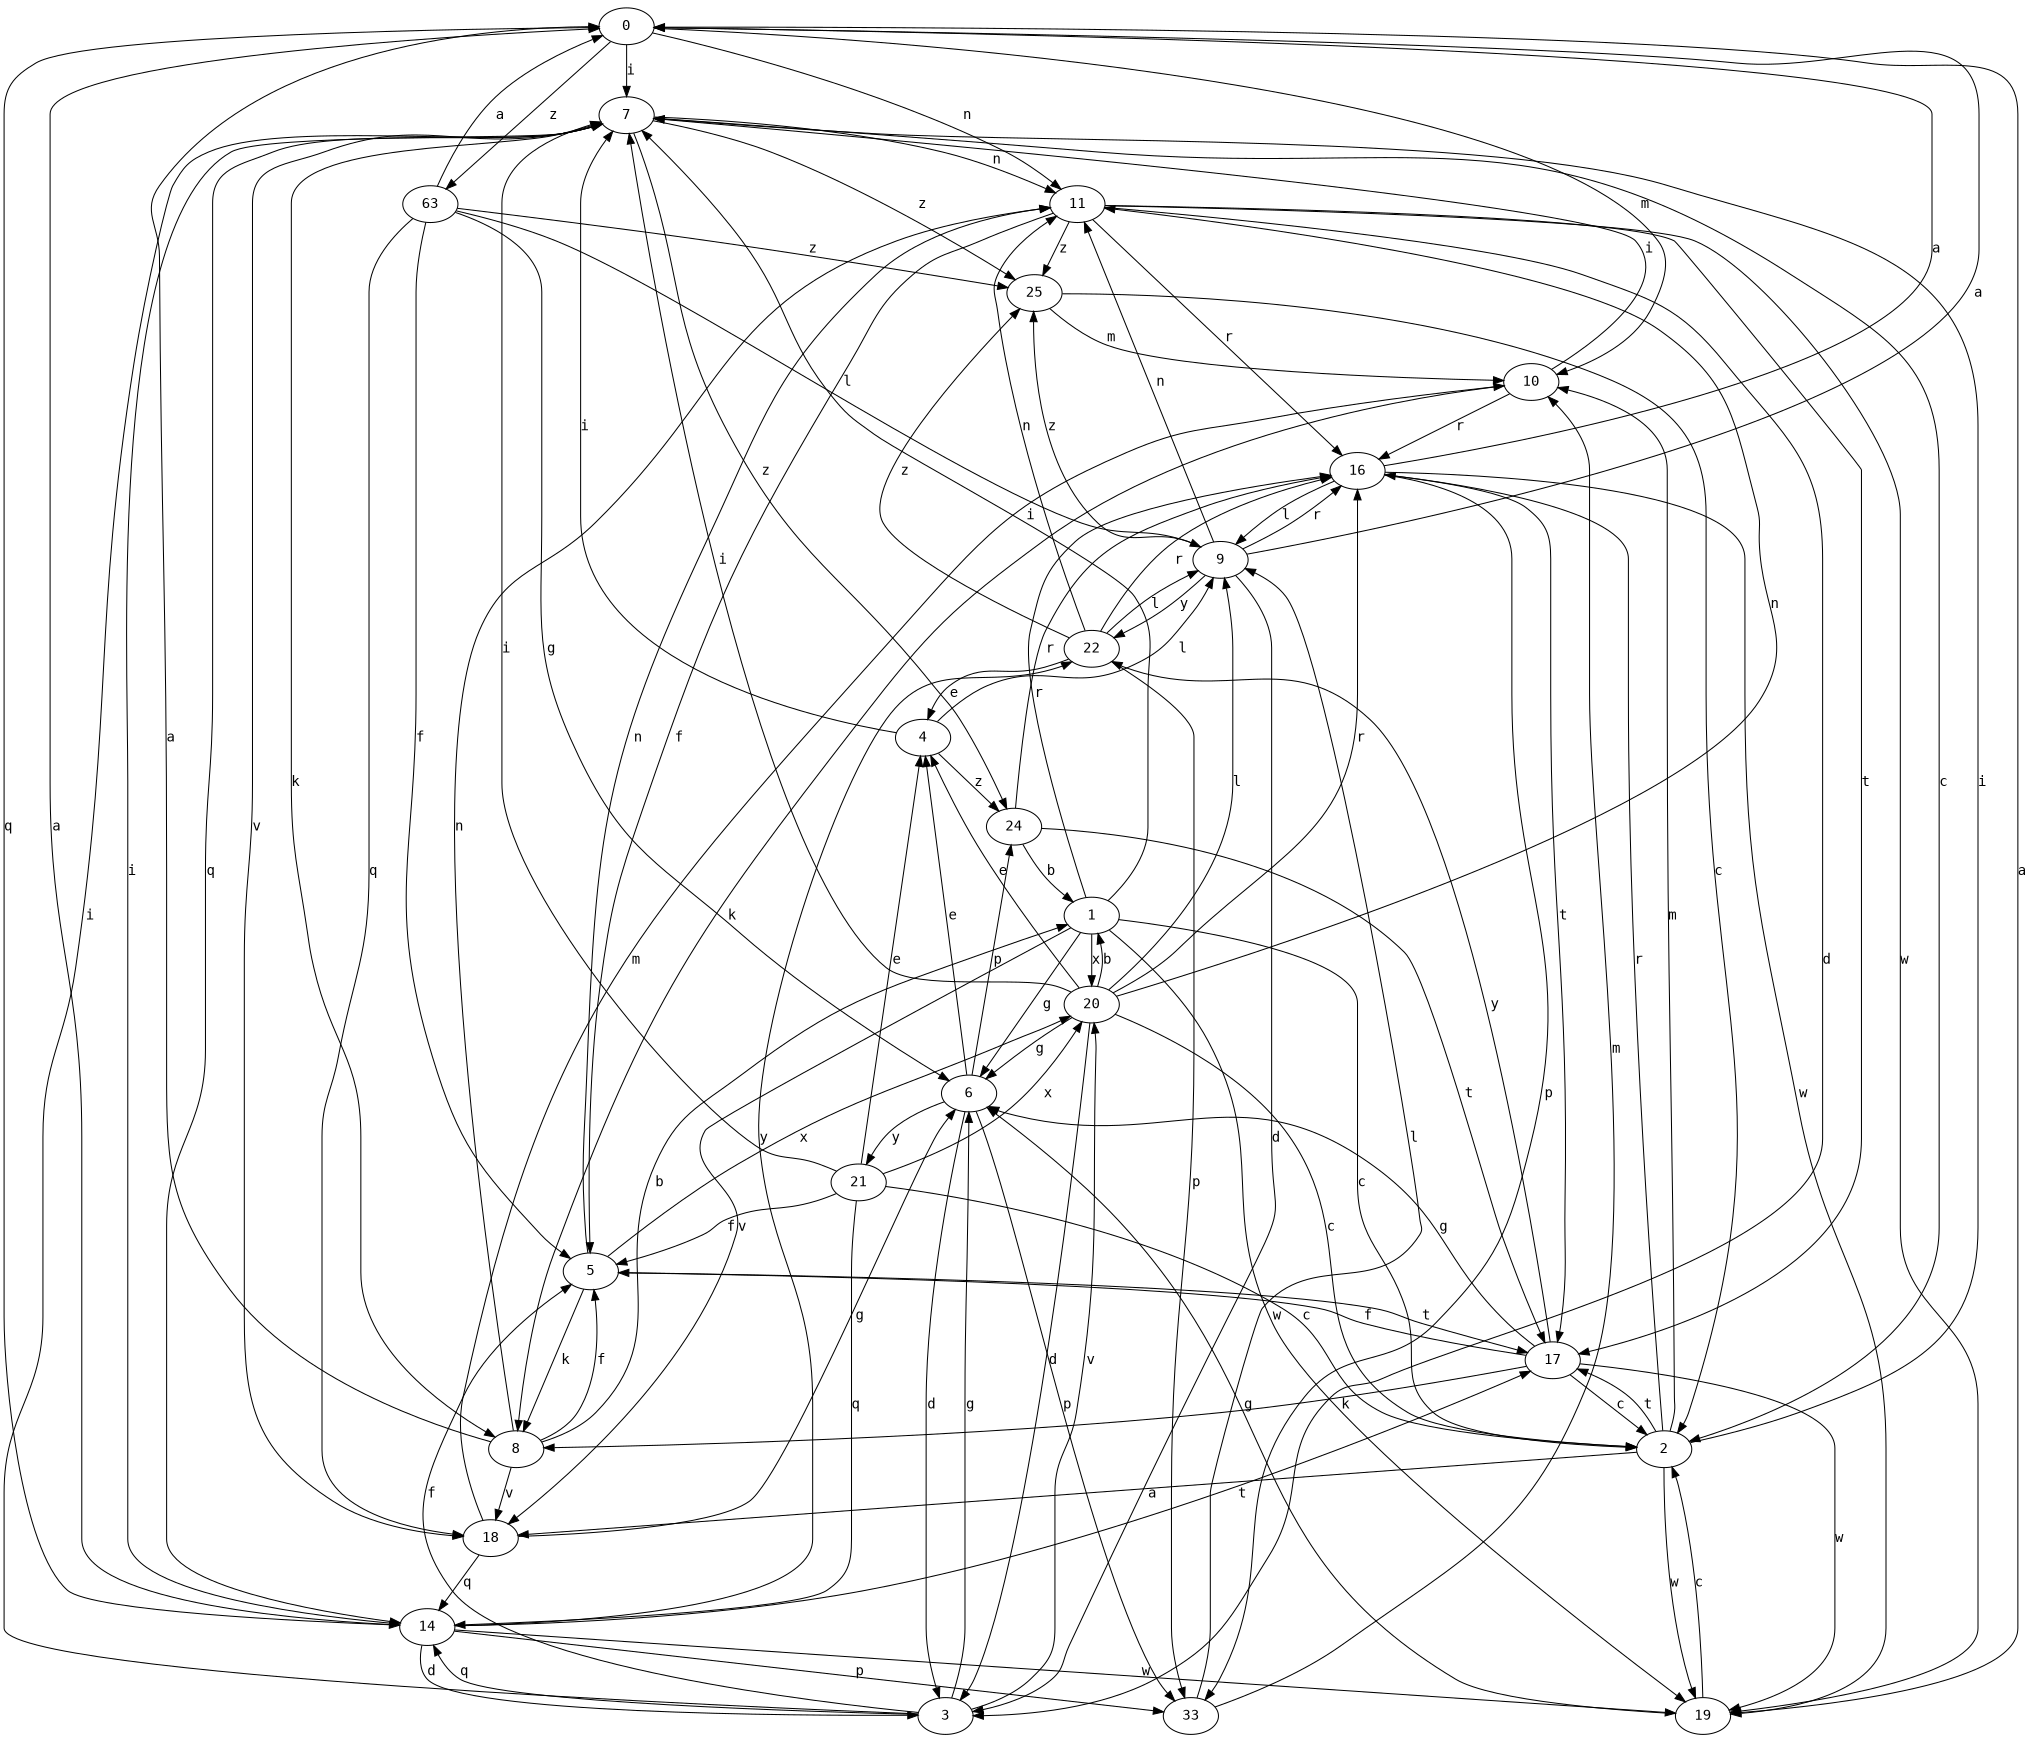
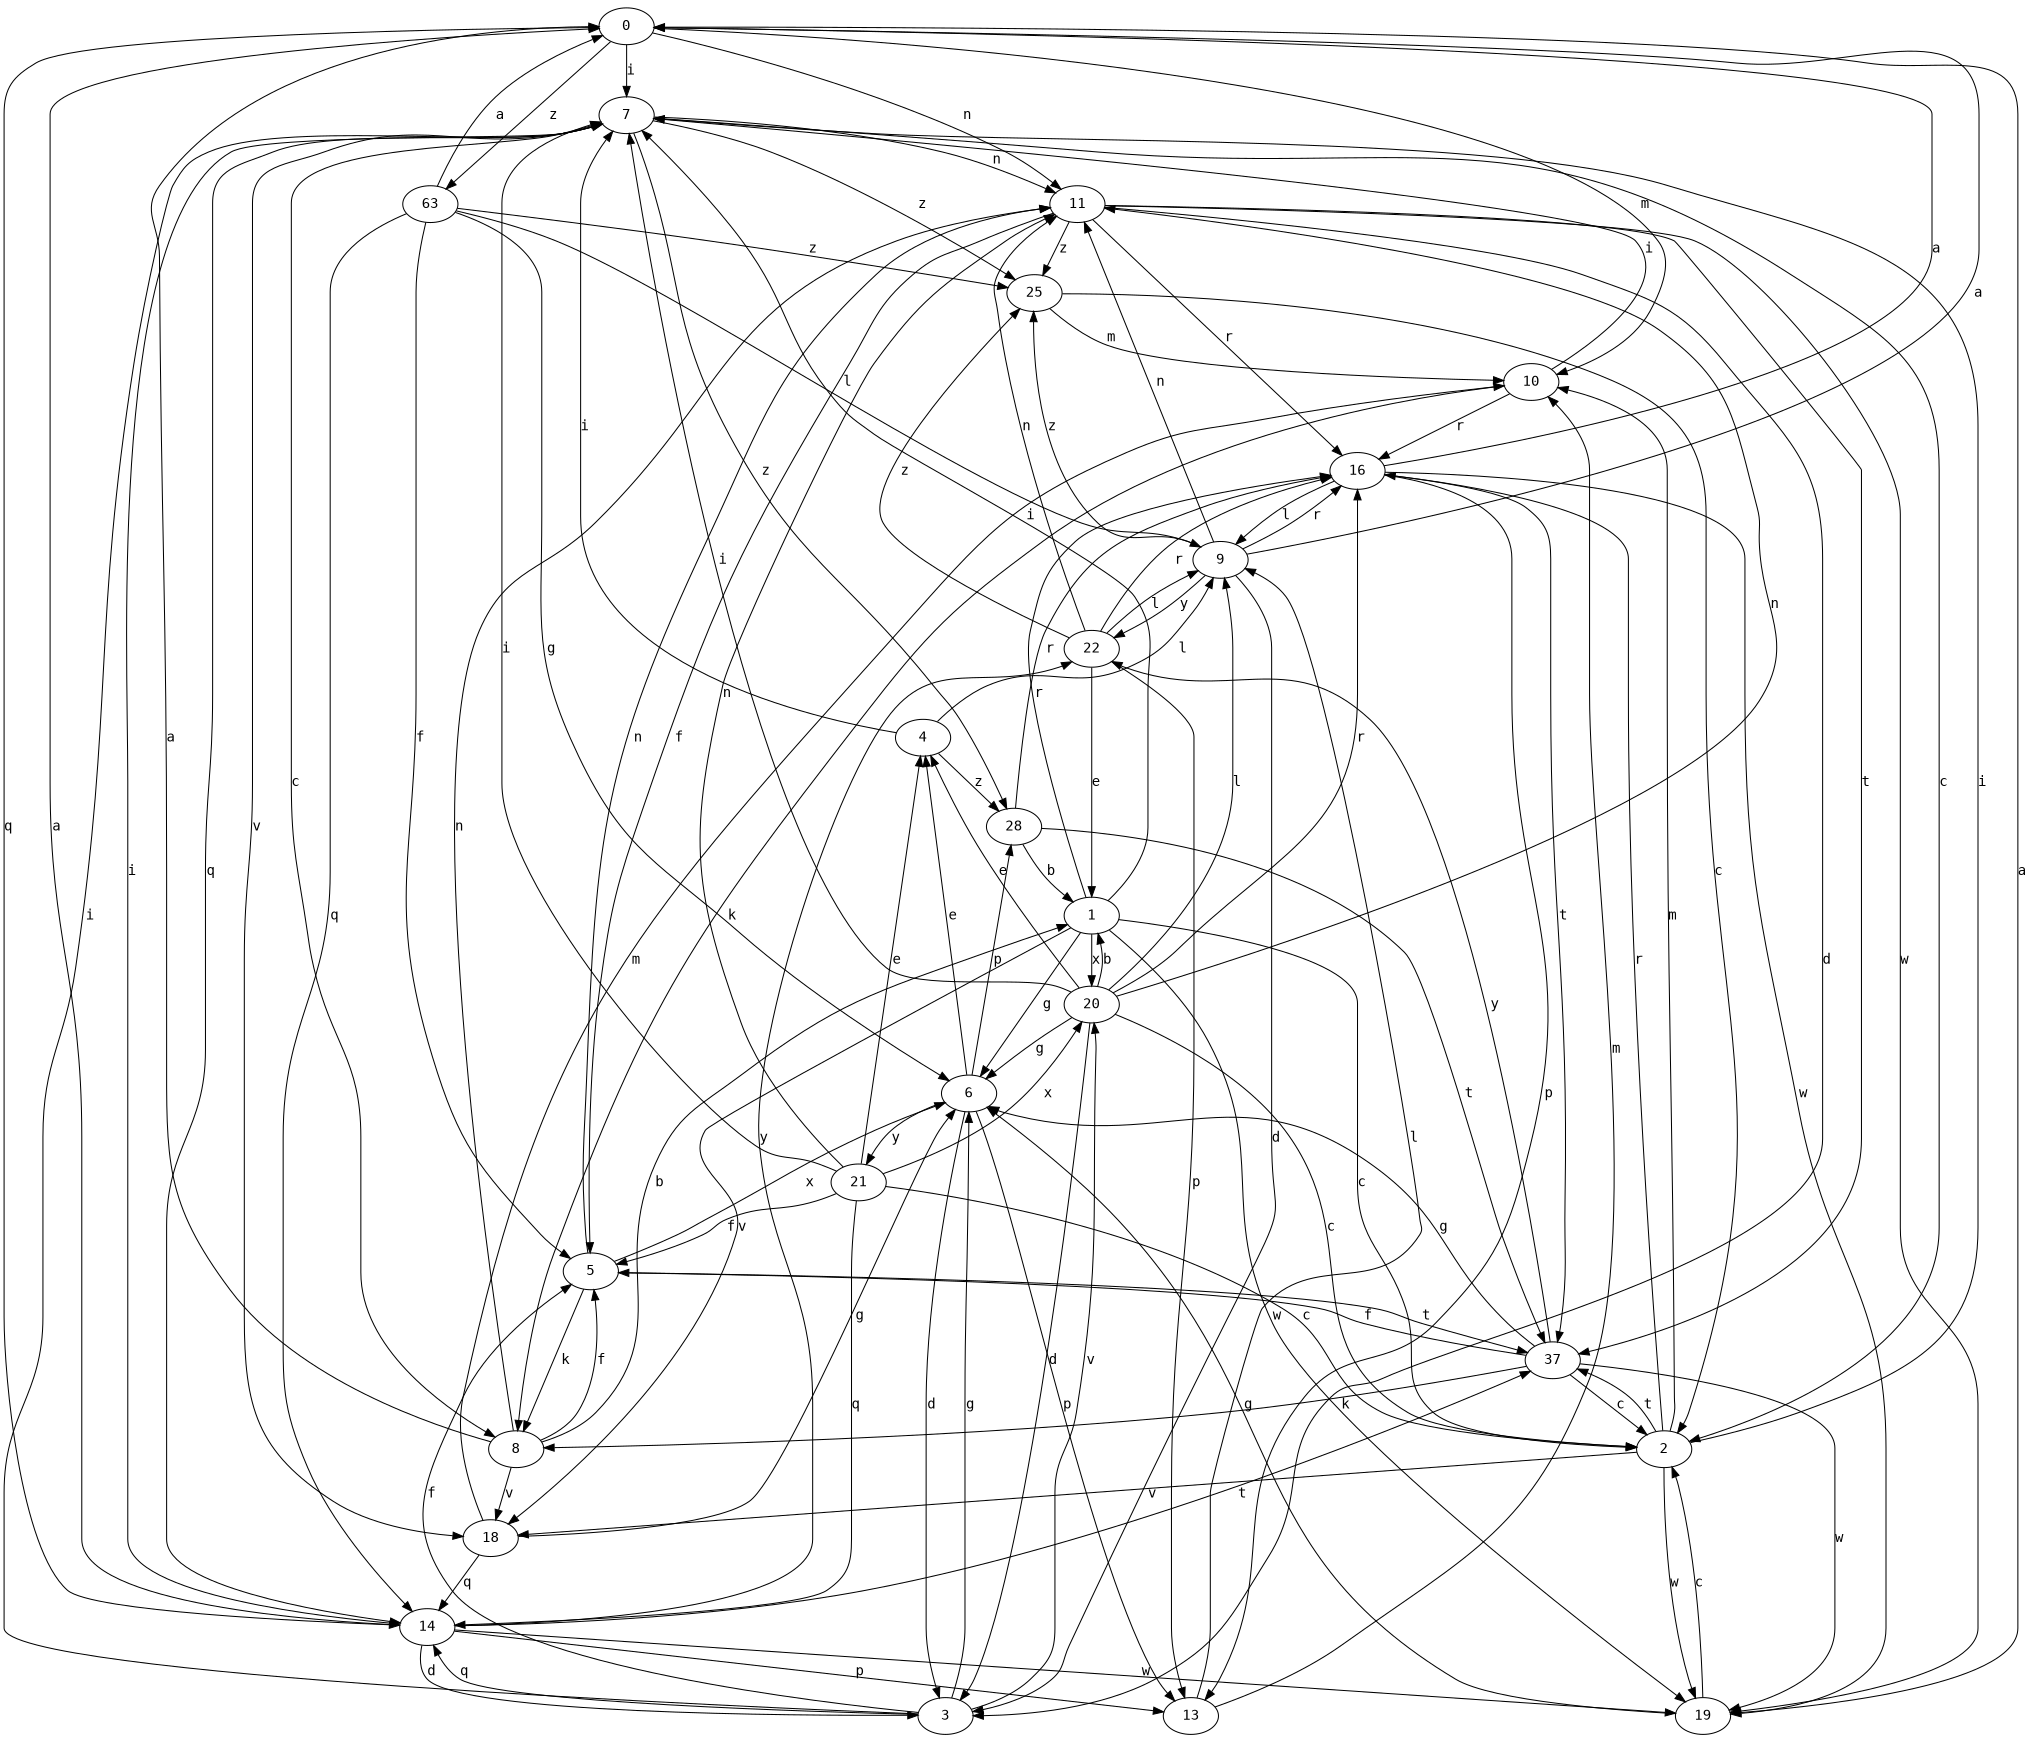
edge "21" -> "11": added, label "n"
edge "22" -> "4": now "22" -> "1"
edge "7" -> "8": label "k" -> "c"
node "24": label "24" -> "28"
edge "63" -> "18": now "63" -> "14"
edge "5" -> "20": now "5" -> "6"
node "17": label "17" -> "37"
edge "2" -> "18": label "a" -> "v"
node "33": label "33" -> "13"
